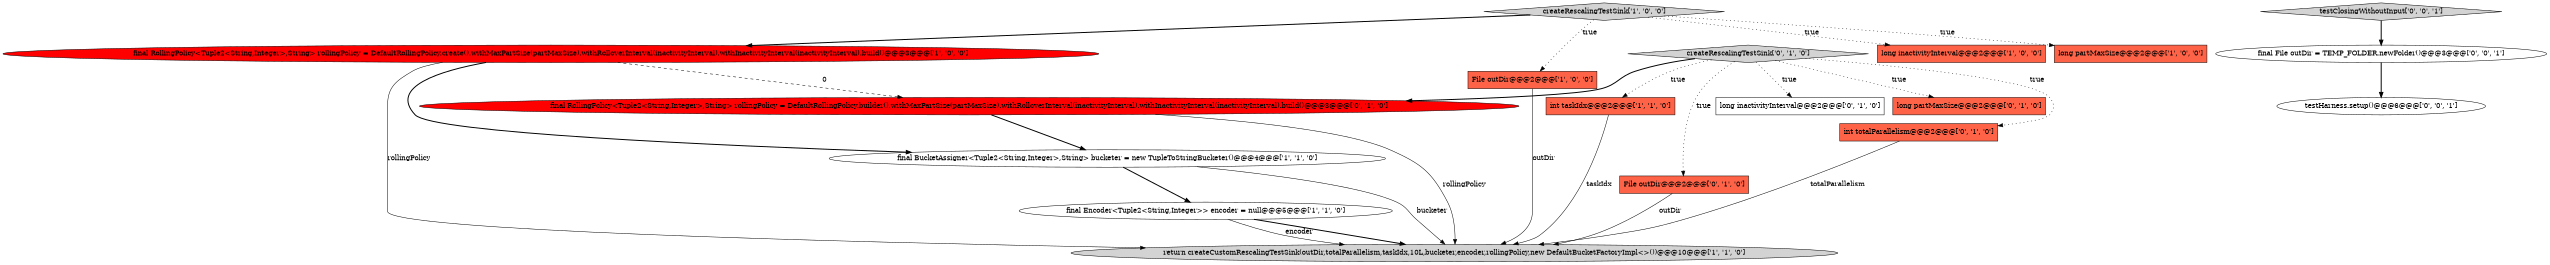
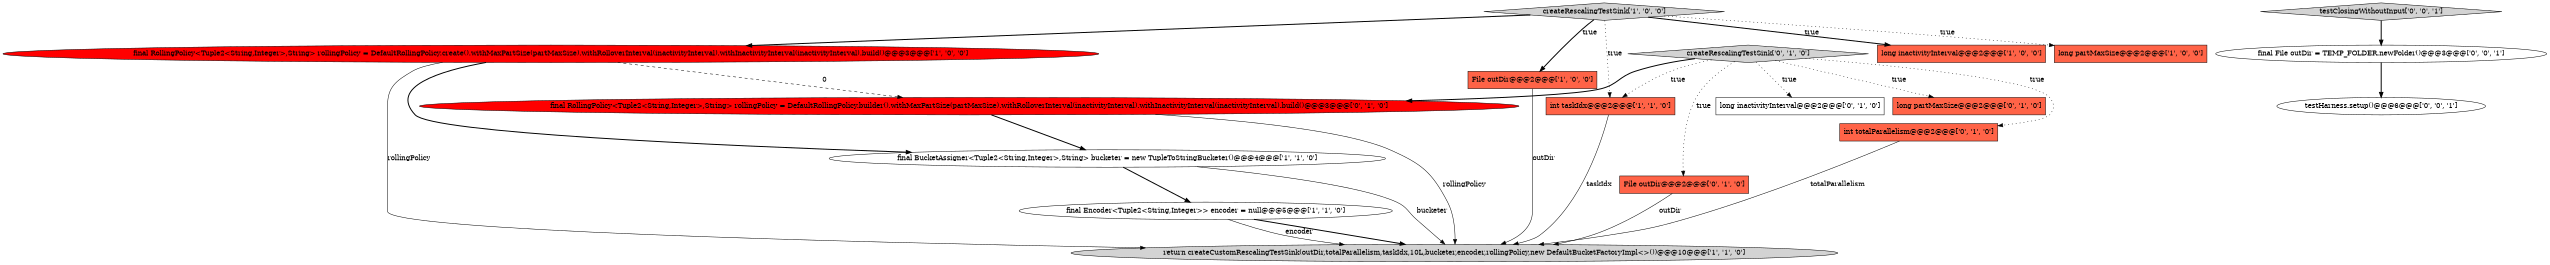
edge "createRescalingTestSink['1', '0', '0']" -> "long inactivityInterval@@@2@@@['1', '0', '0']": style dotted -> bold
edge "createRescalingTestSink['1', '0', '0']" -> "File outDir@@@2@@@['1', '0', '0']": style dotted -> bold
edge "createRescalingTestSink['1', '0', '0']" -> "int taskIdx@@@2@@@['1', '1', '0']": added, label "true"
